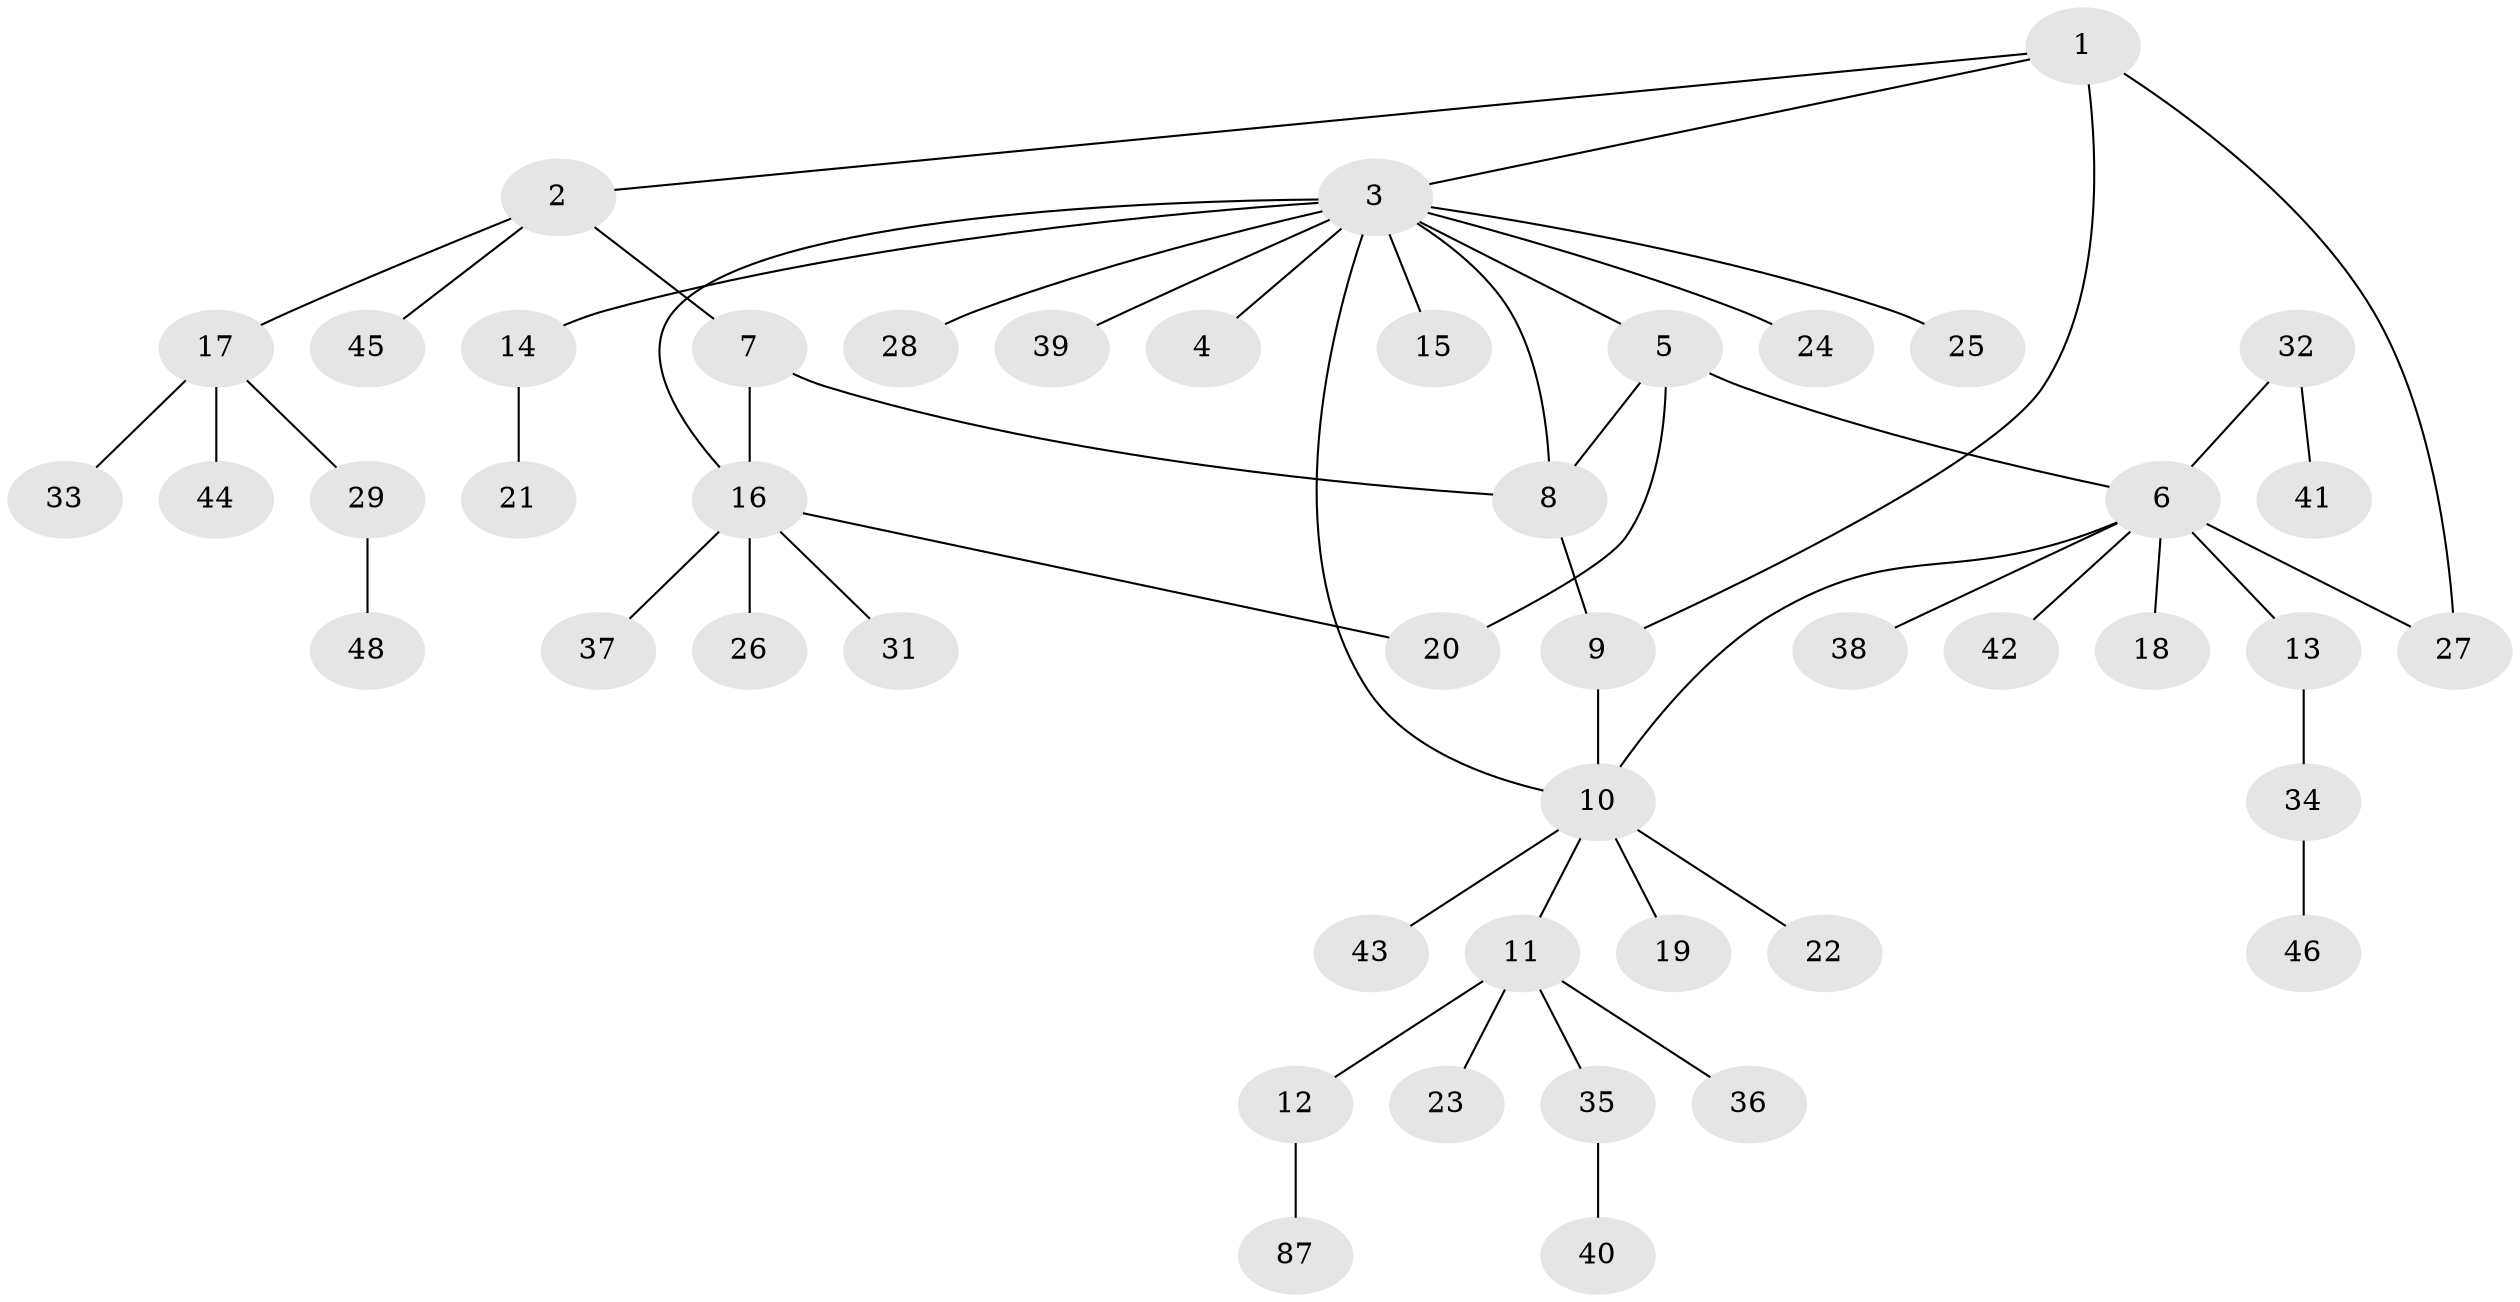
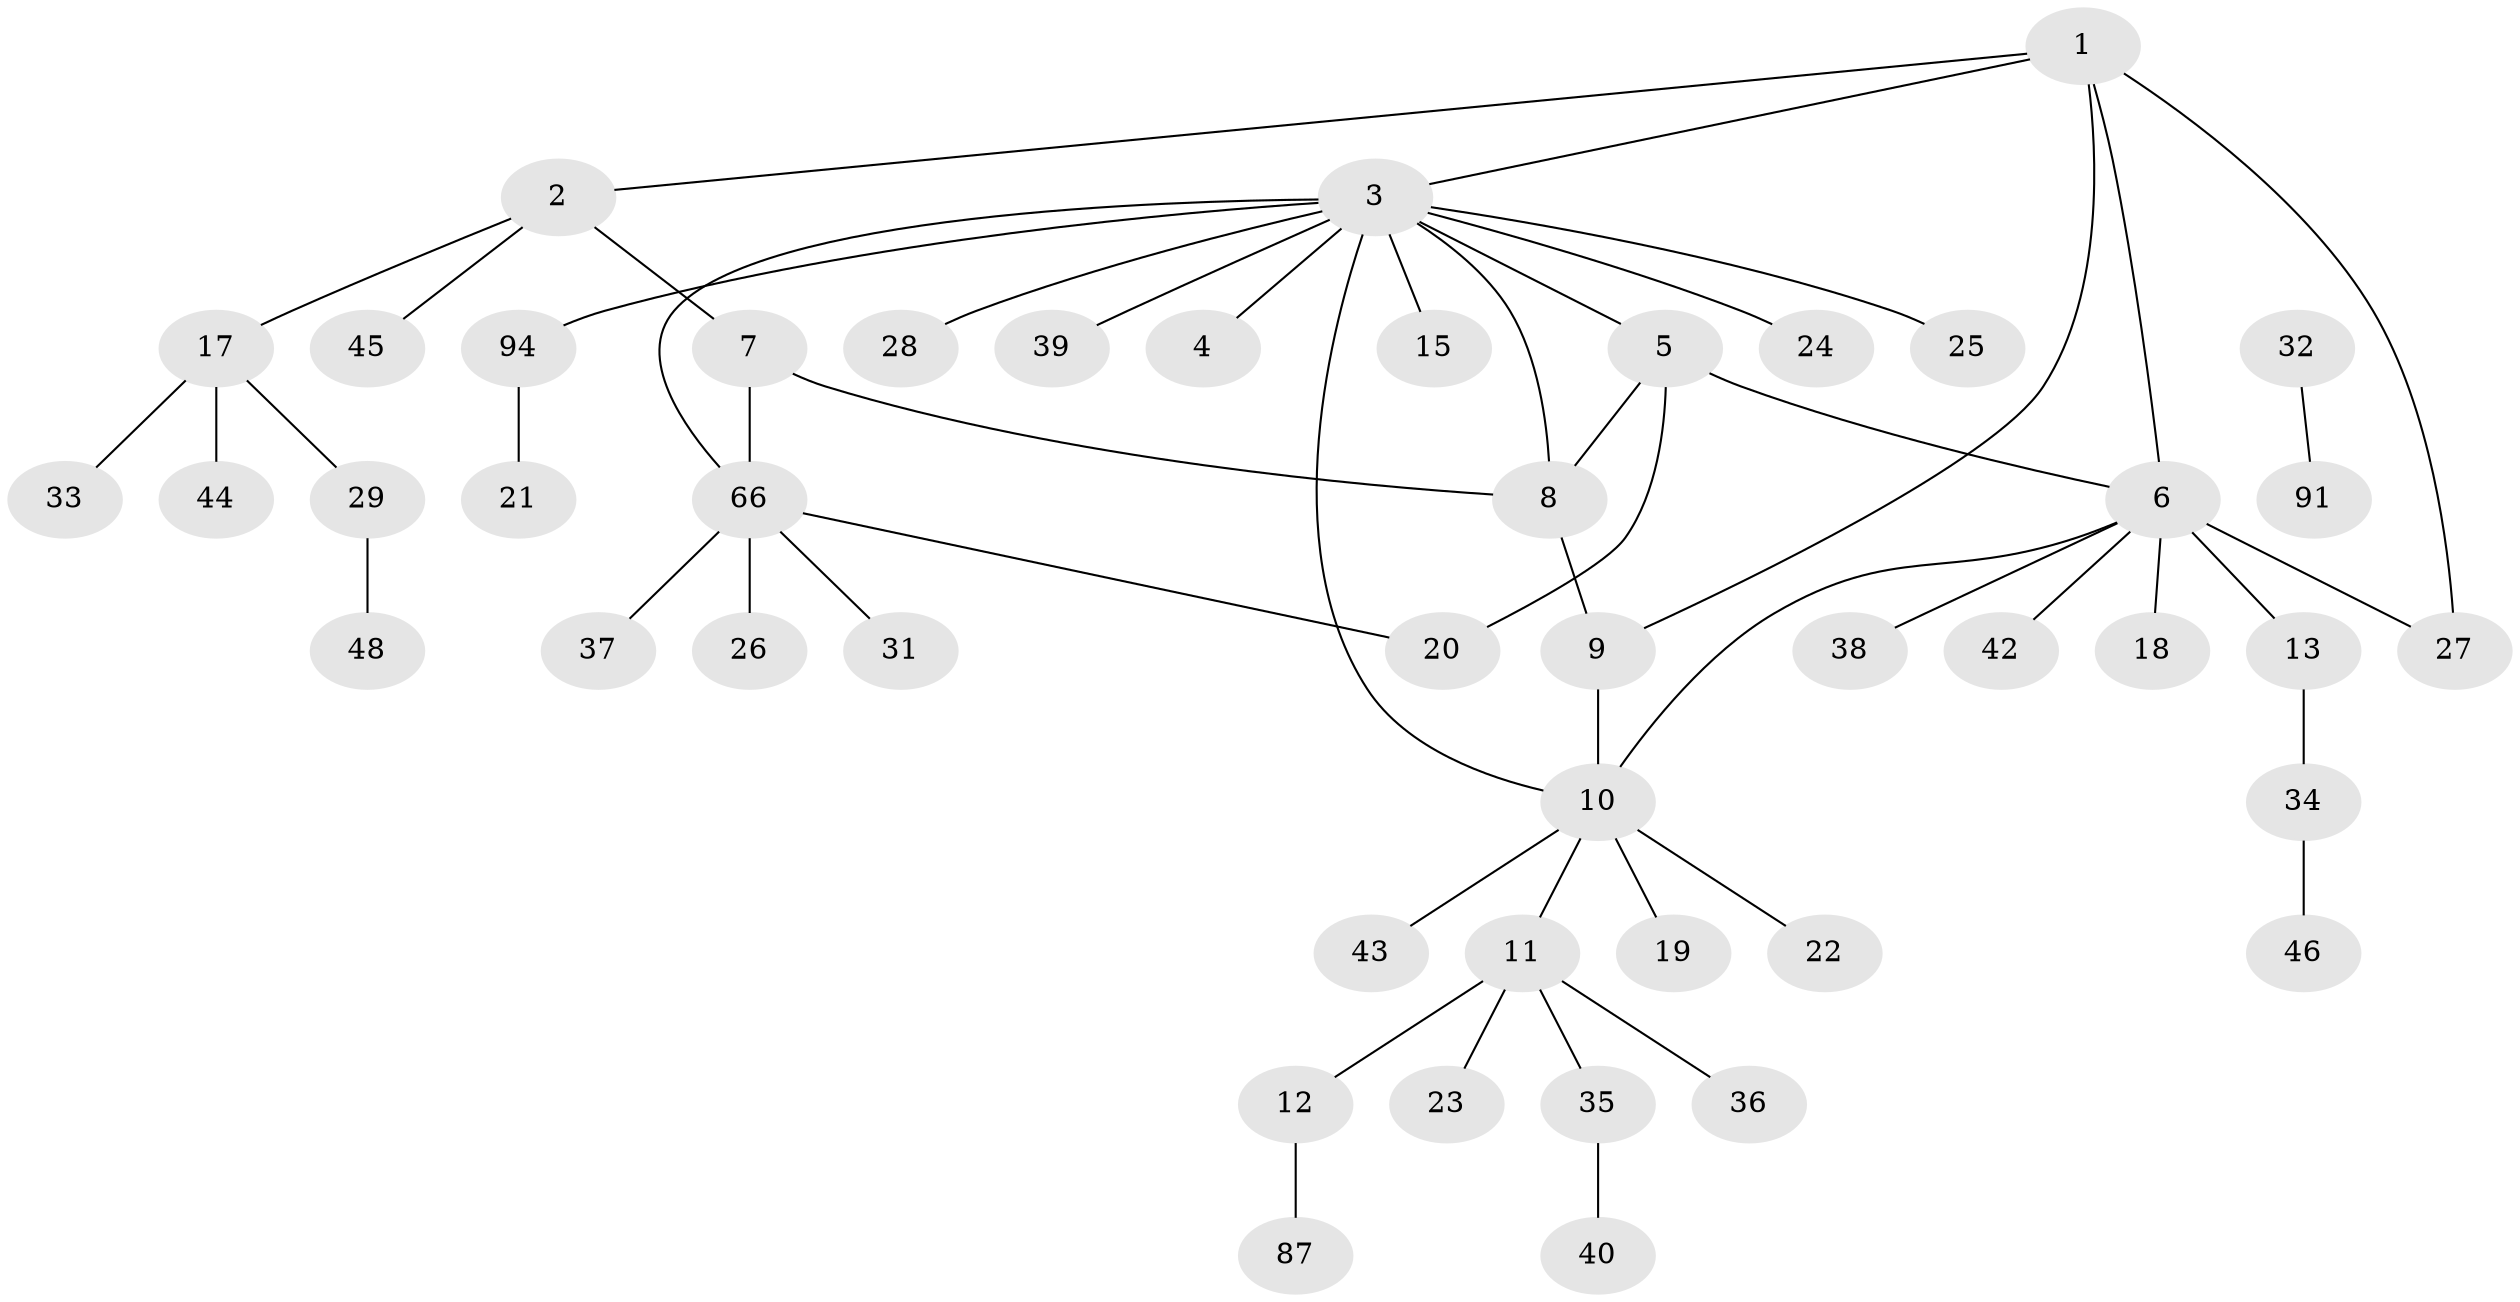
node "14": label "14" -> "94"
edge "32" -- "6": now "1" -- "6"
node "16": label "16" -> "66"
node "41": label "41" -> "91"
